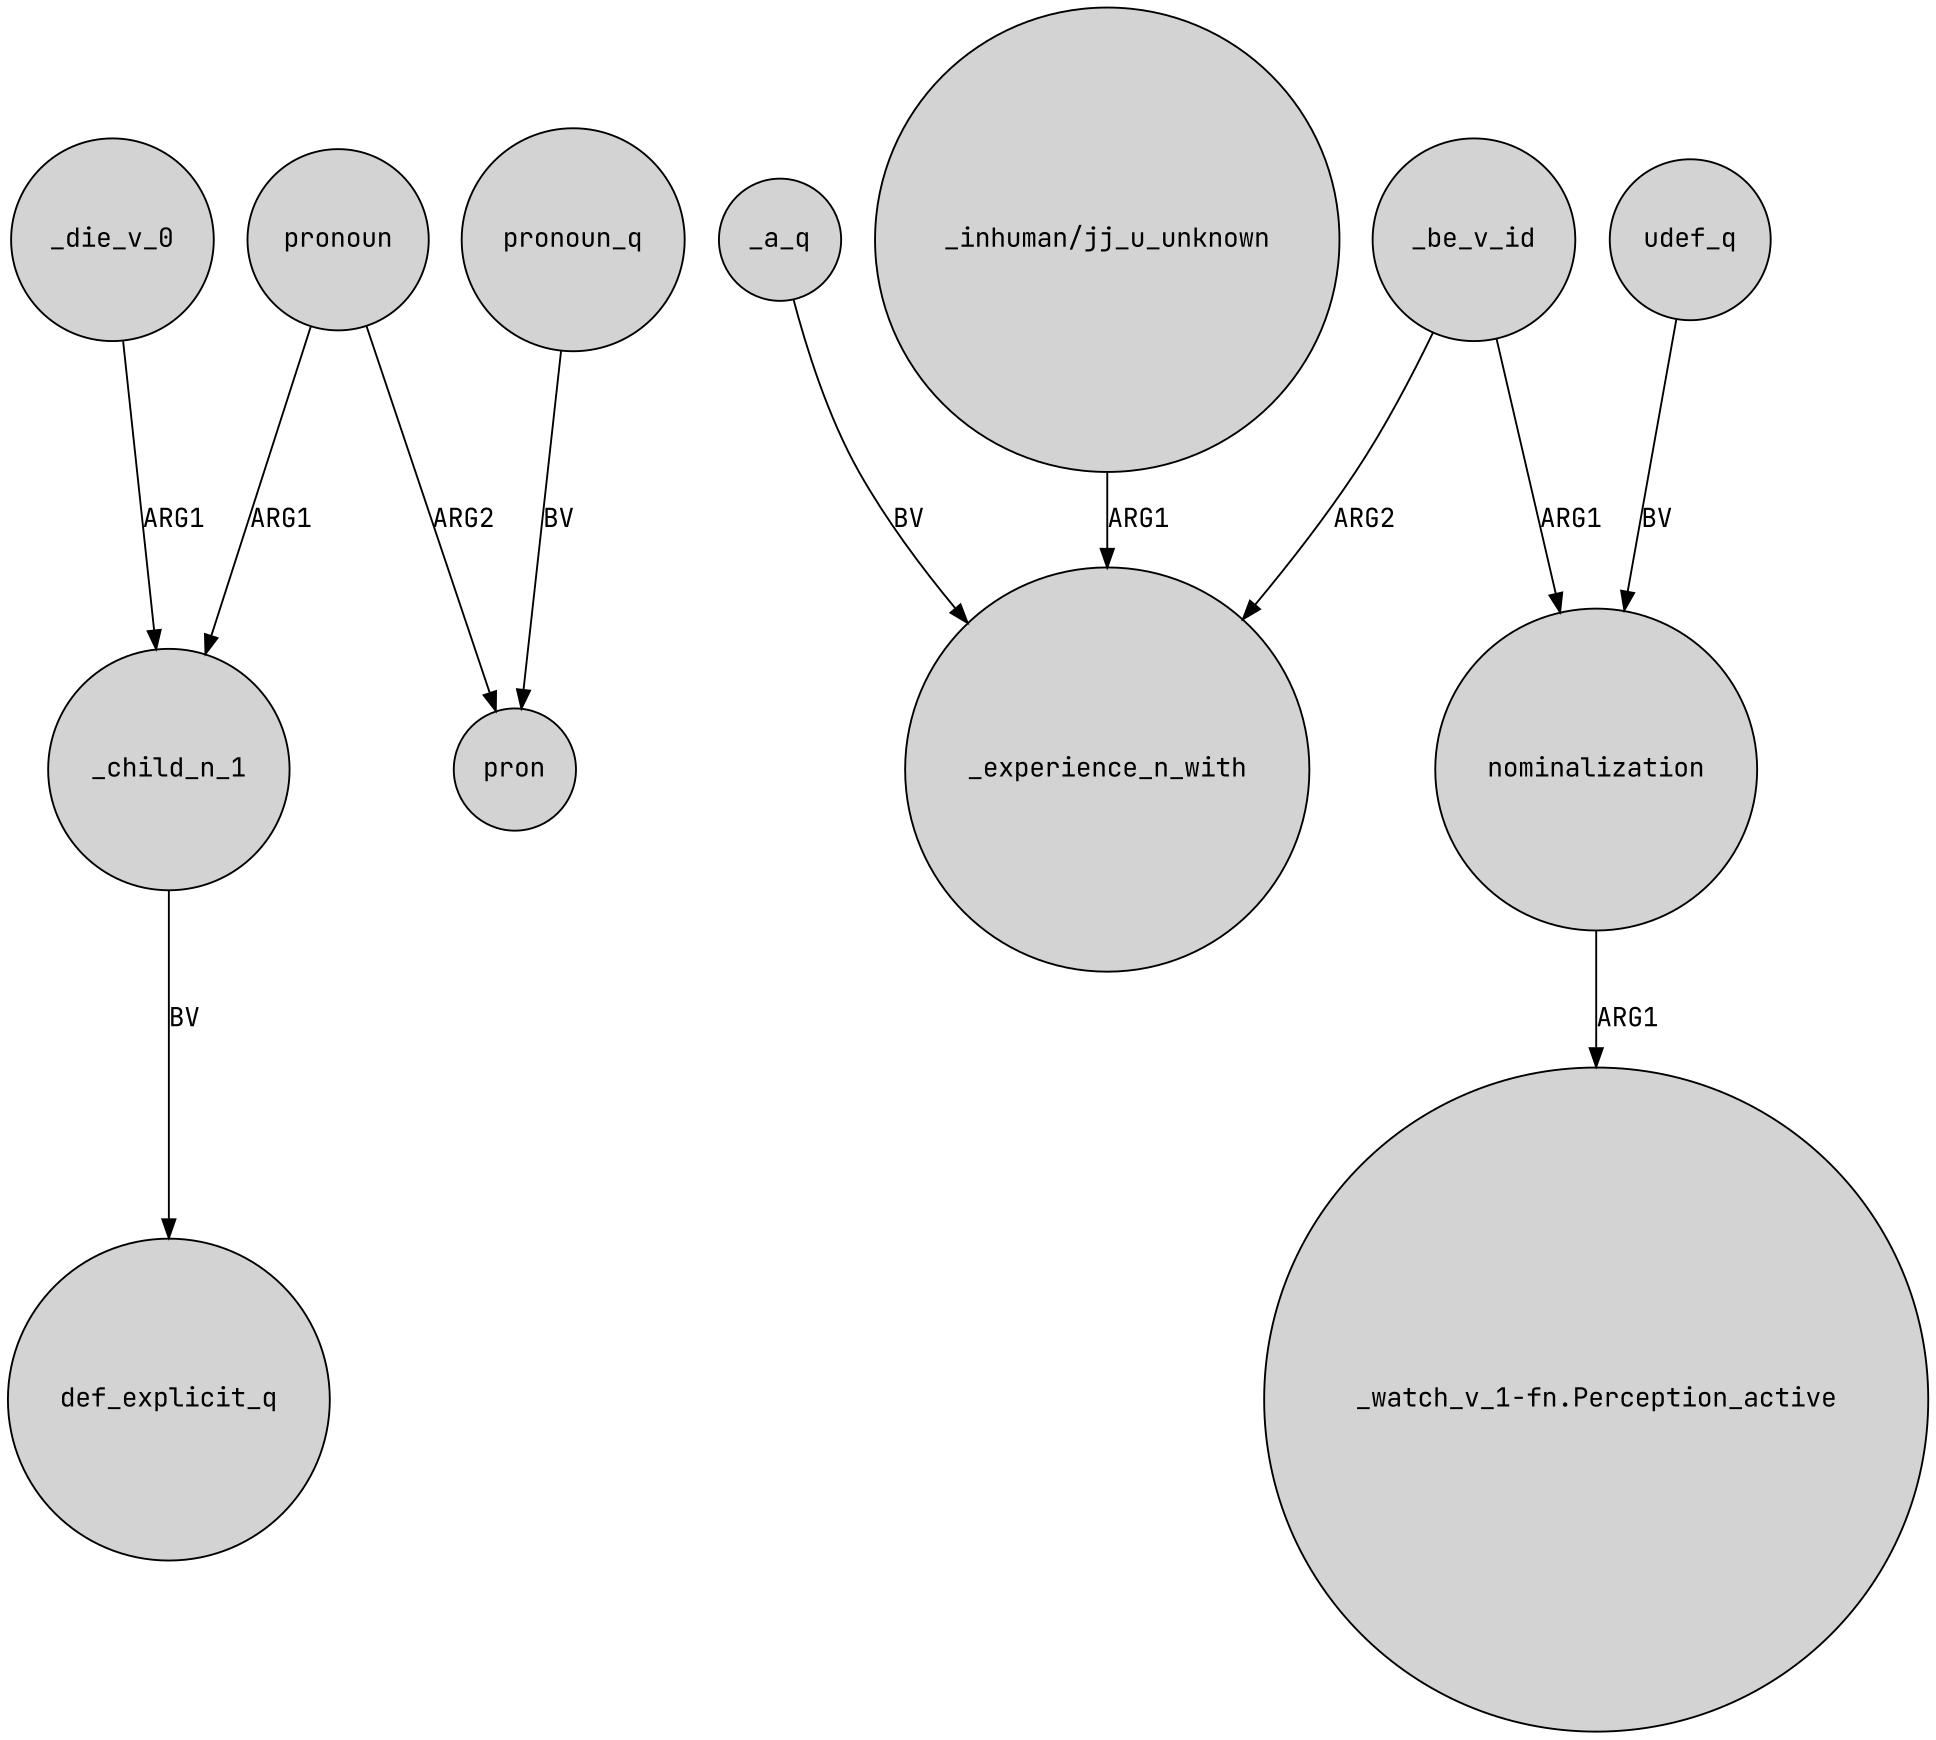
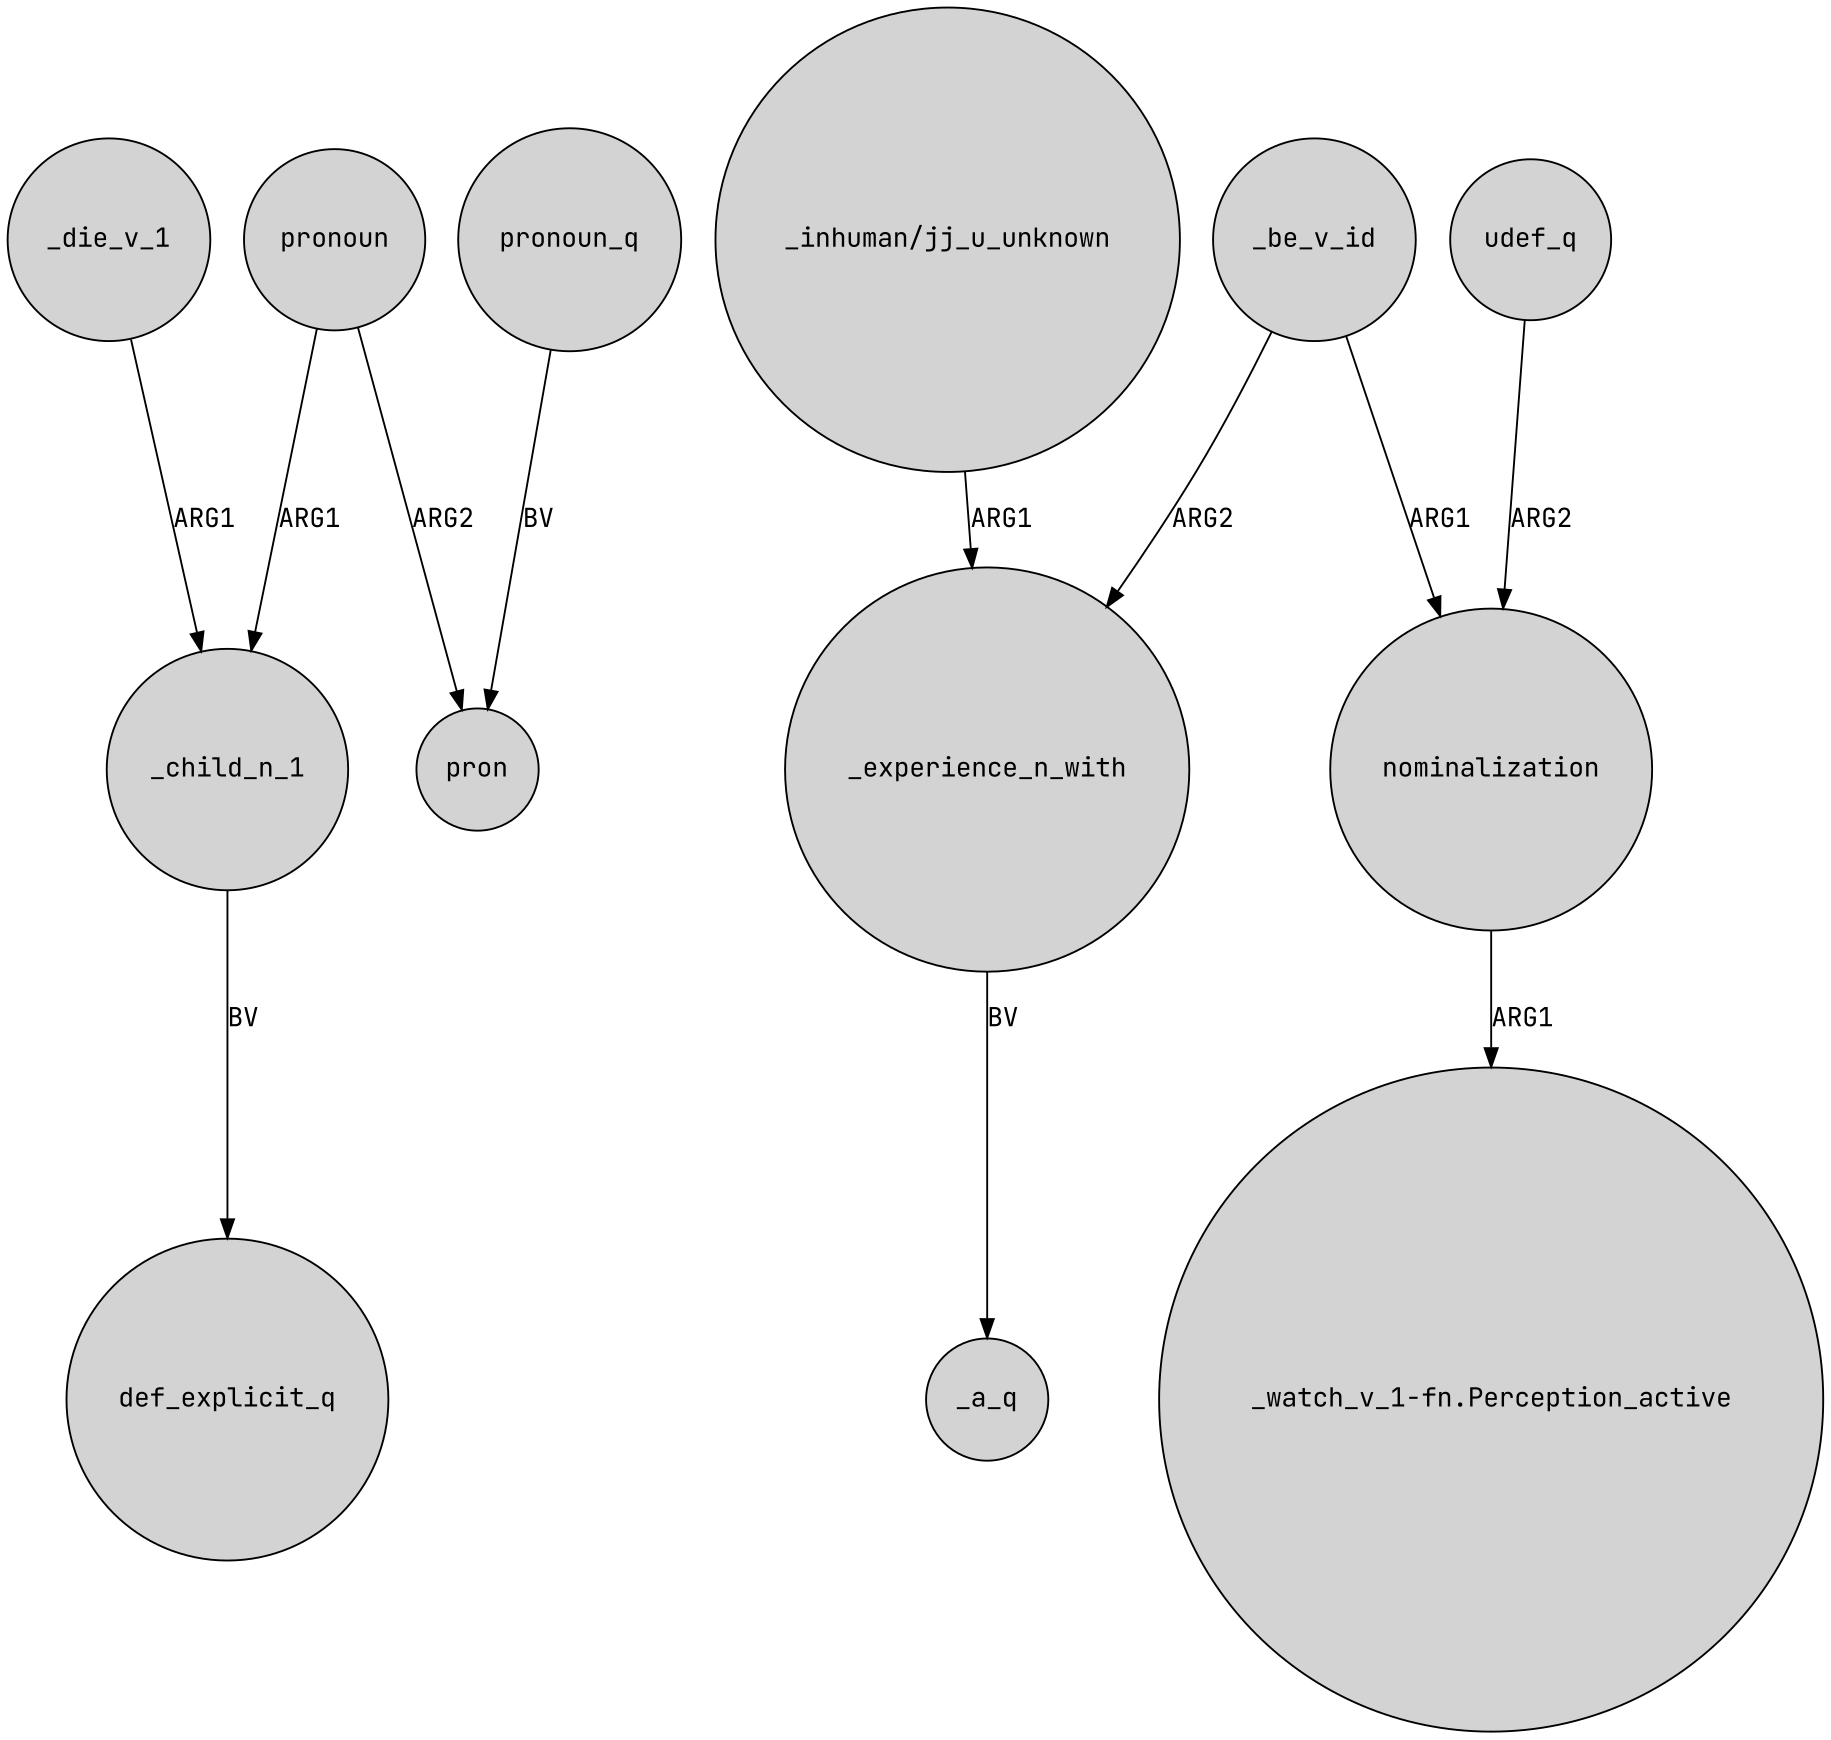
node "_die_v_0": label "_die_v_0" -> "_die_v_1"
edge "_a_q" -> "_experience_n_with": reversed
edge "udef_q" -> "nominalization": label "BV" -> "ARG2"
